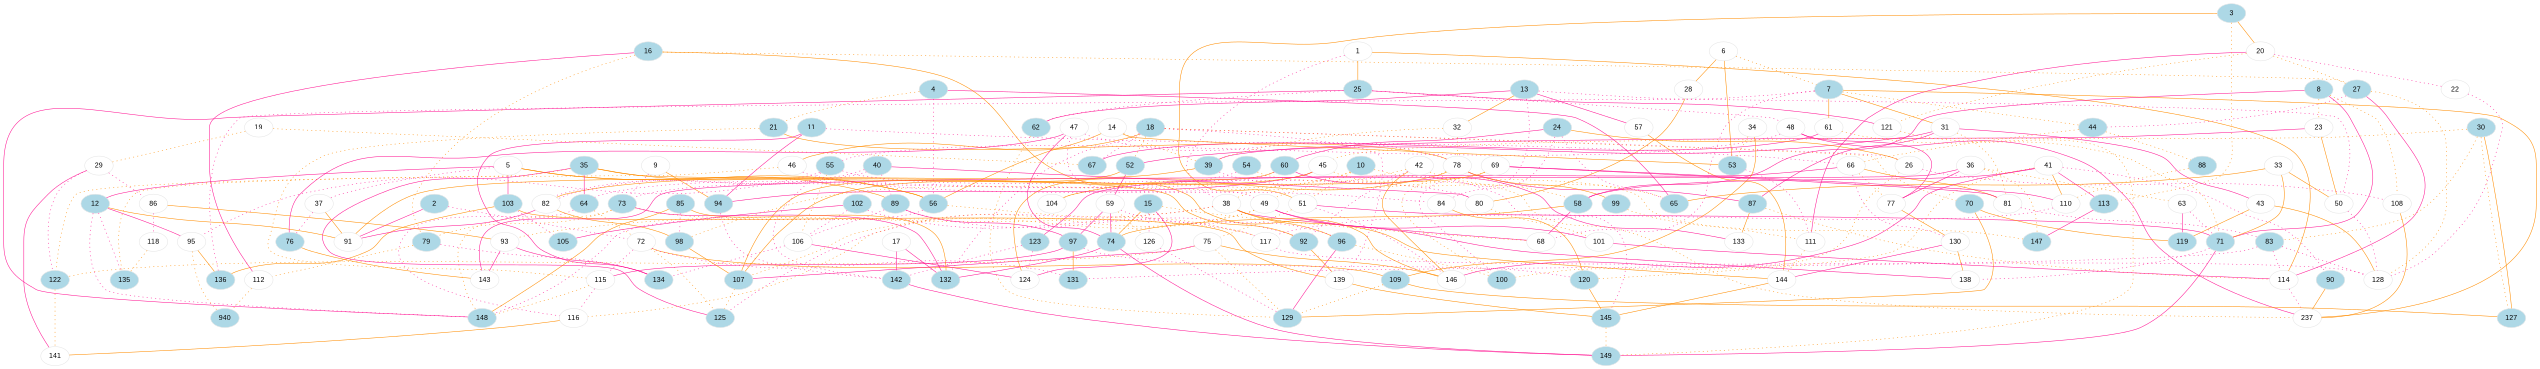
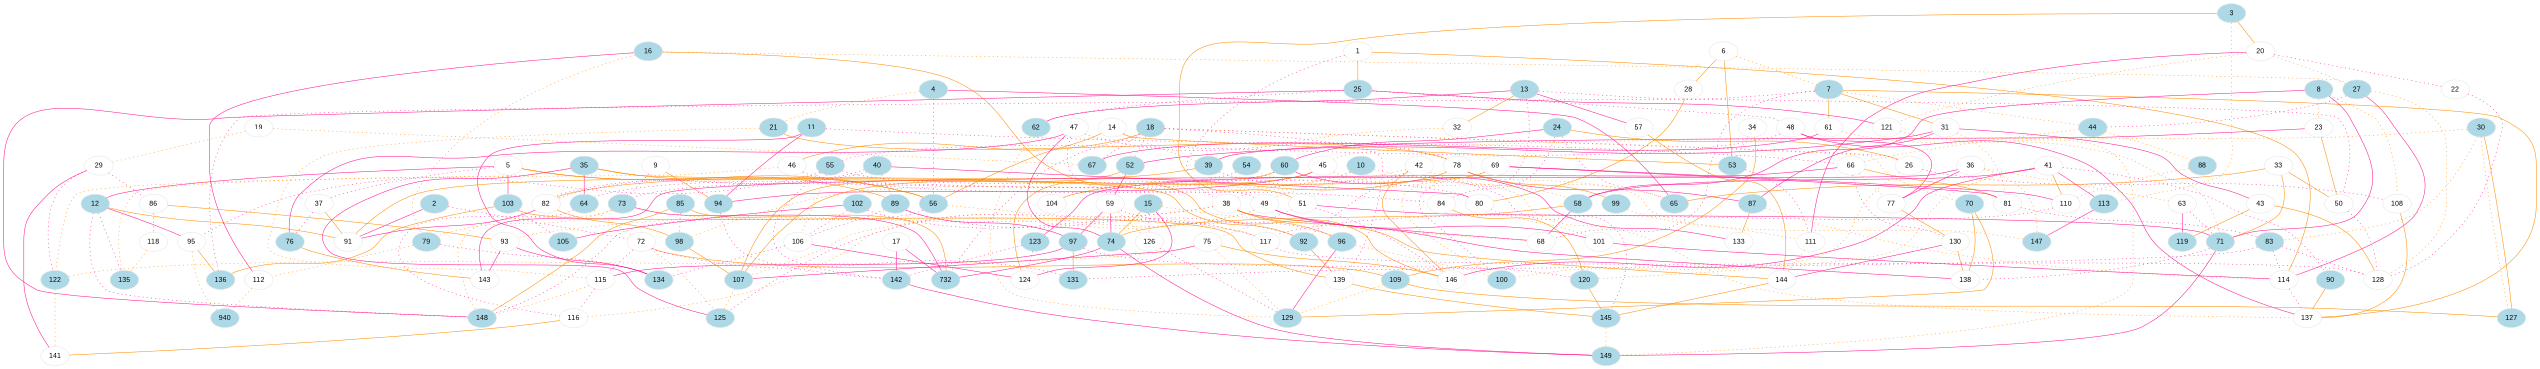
edge "70" -- "119": now "70" -- "138"
node "132": label "132" -> "732"
node "237": label "237" -> "137"
